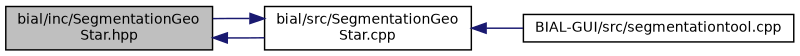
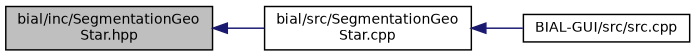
edge "bial/inc/SegmentationGeo Star.hpp" -> "bial/src/SegmentationGeo Star.cpp": removed
node "BIAL-GUI/src/segmentationtool.cpp": label "BIAL-GUI/src/segmentationtool.cpp" -> "BIAL-GUI/src/src.cpp"
